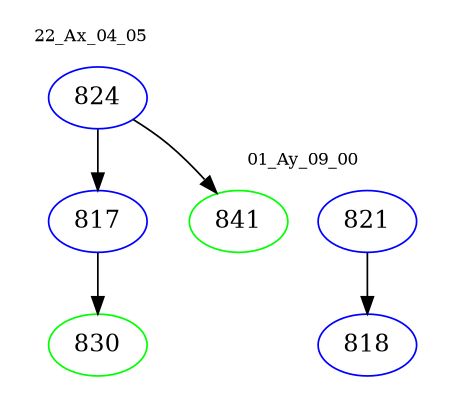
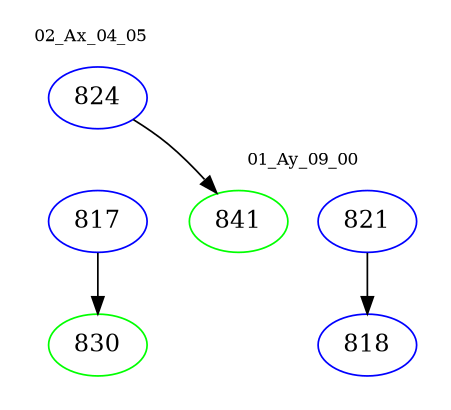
cluster "22_Ax_04_05": label "22_Ax_04_05" -> "02_Ax_04_05"
edge "824" -> "817": removed
